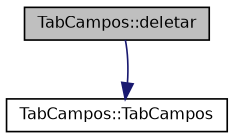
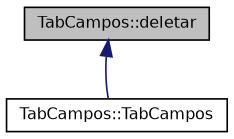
edge "TabCampos::deletar" -> "TabCampos::TabCampos": reversed
